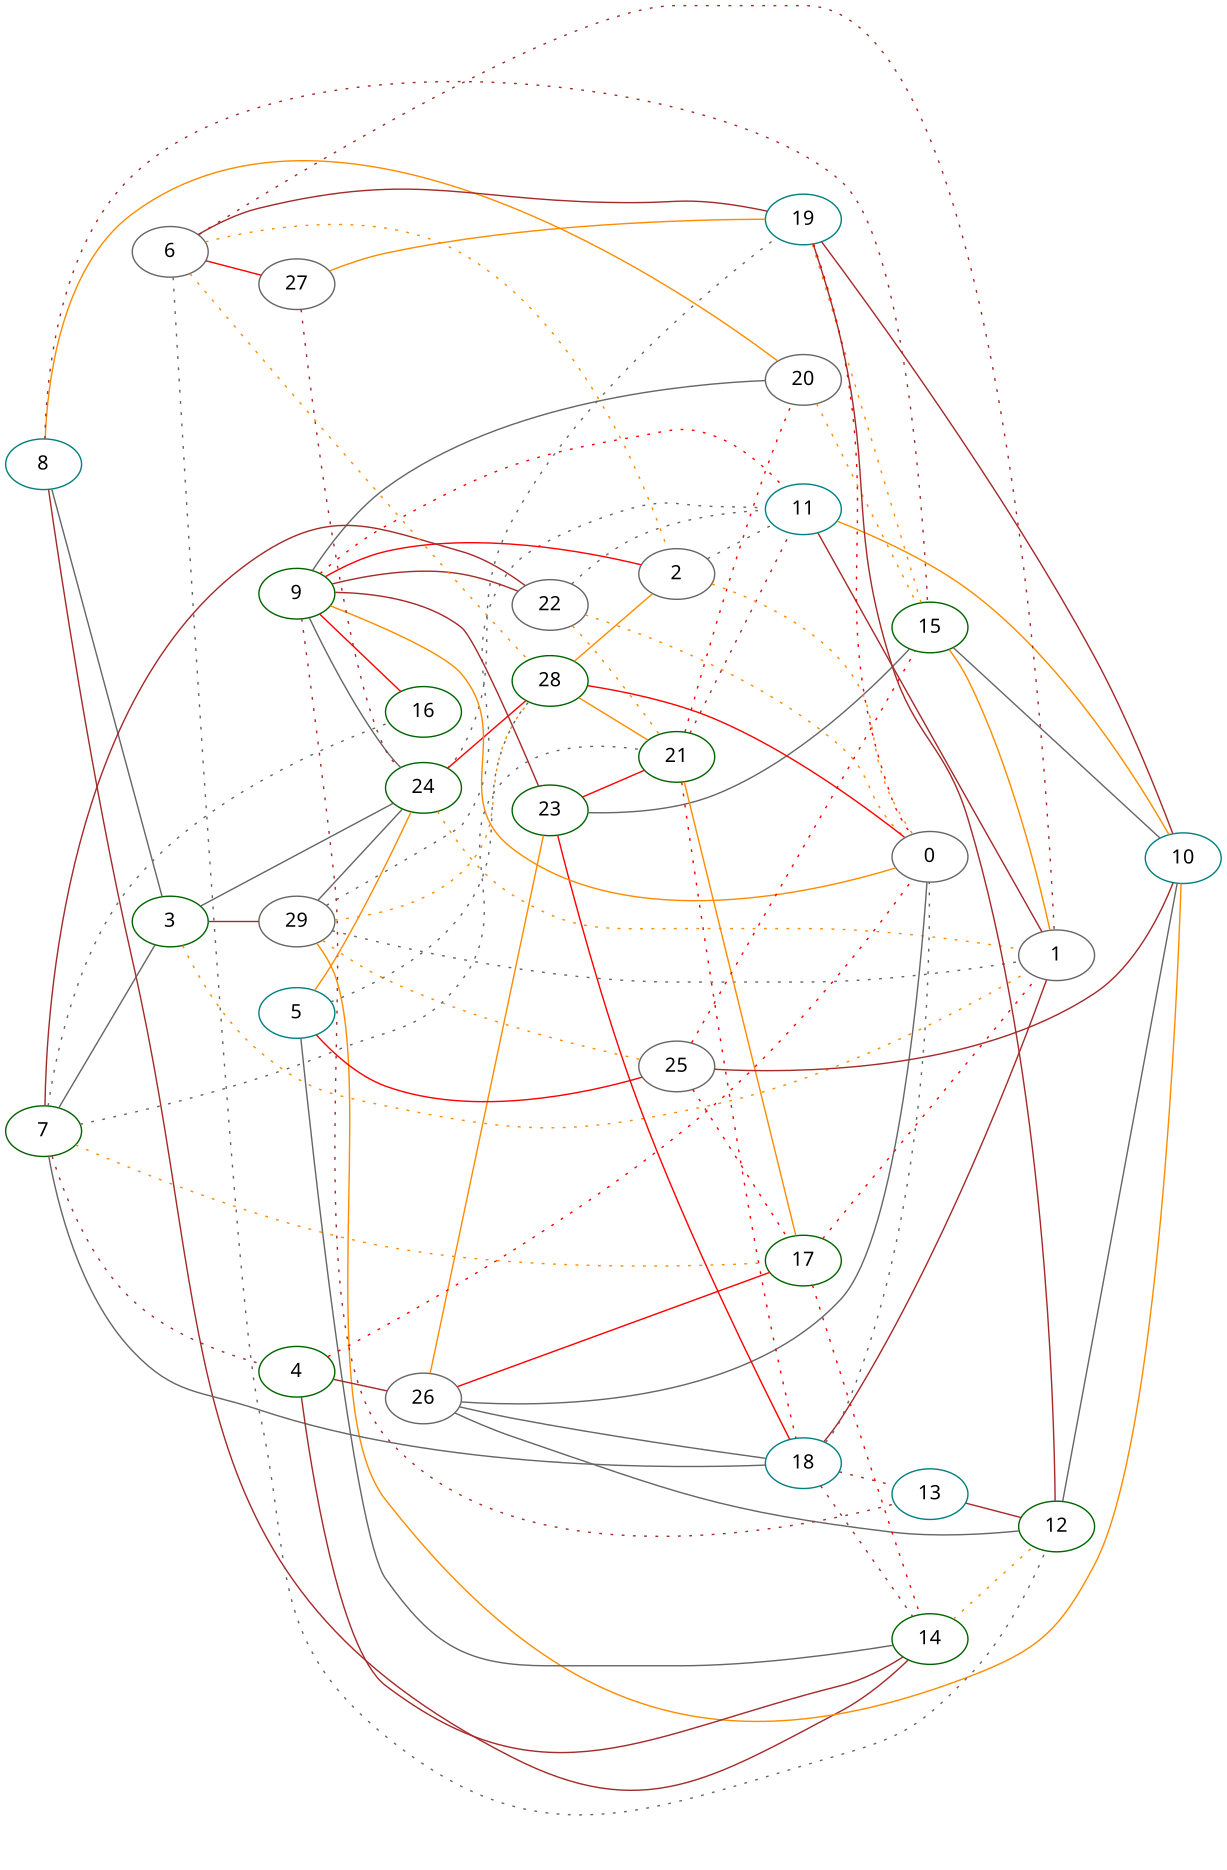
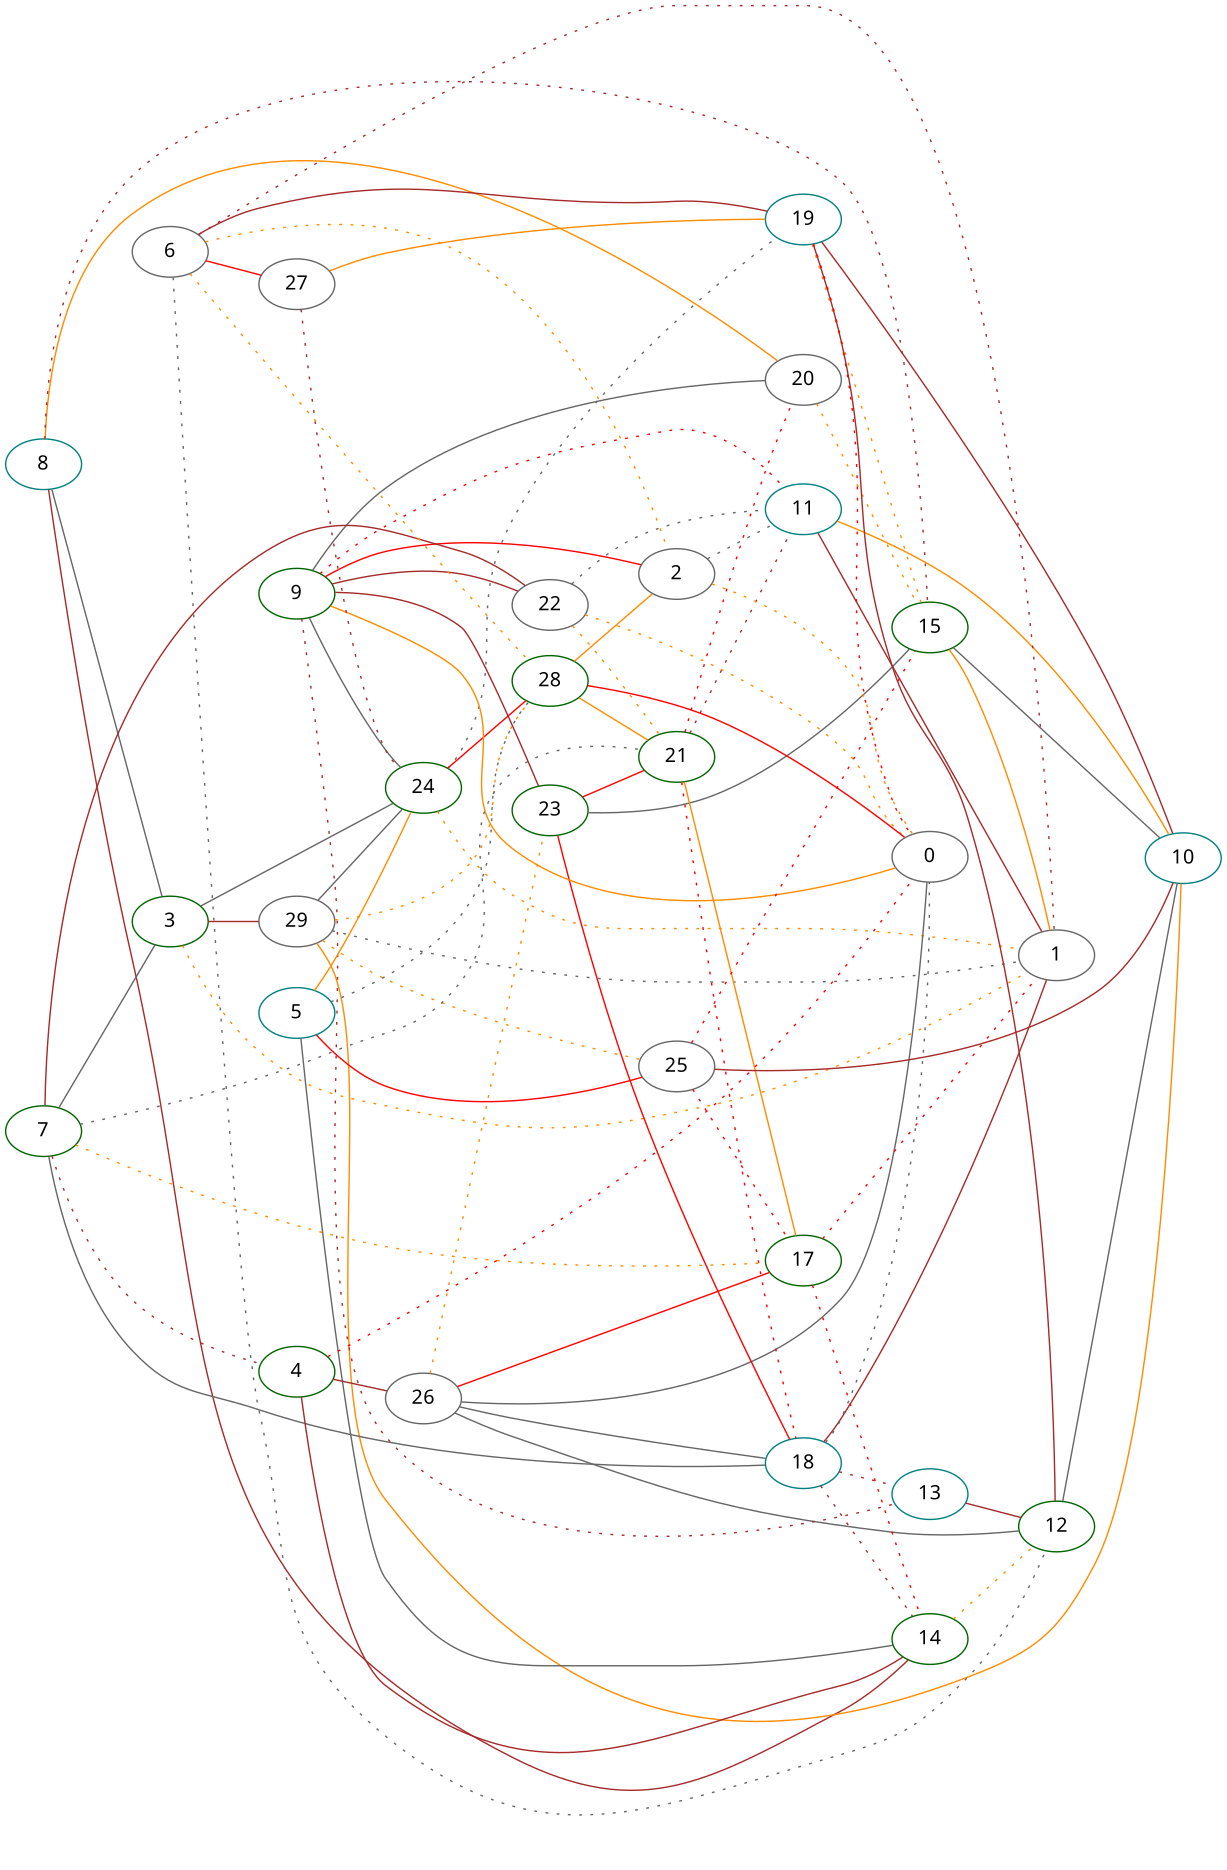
edge "11" -- "29": removed
node "16": removed
edge "23" -- "26": style solid -> dotted
